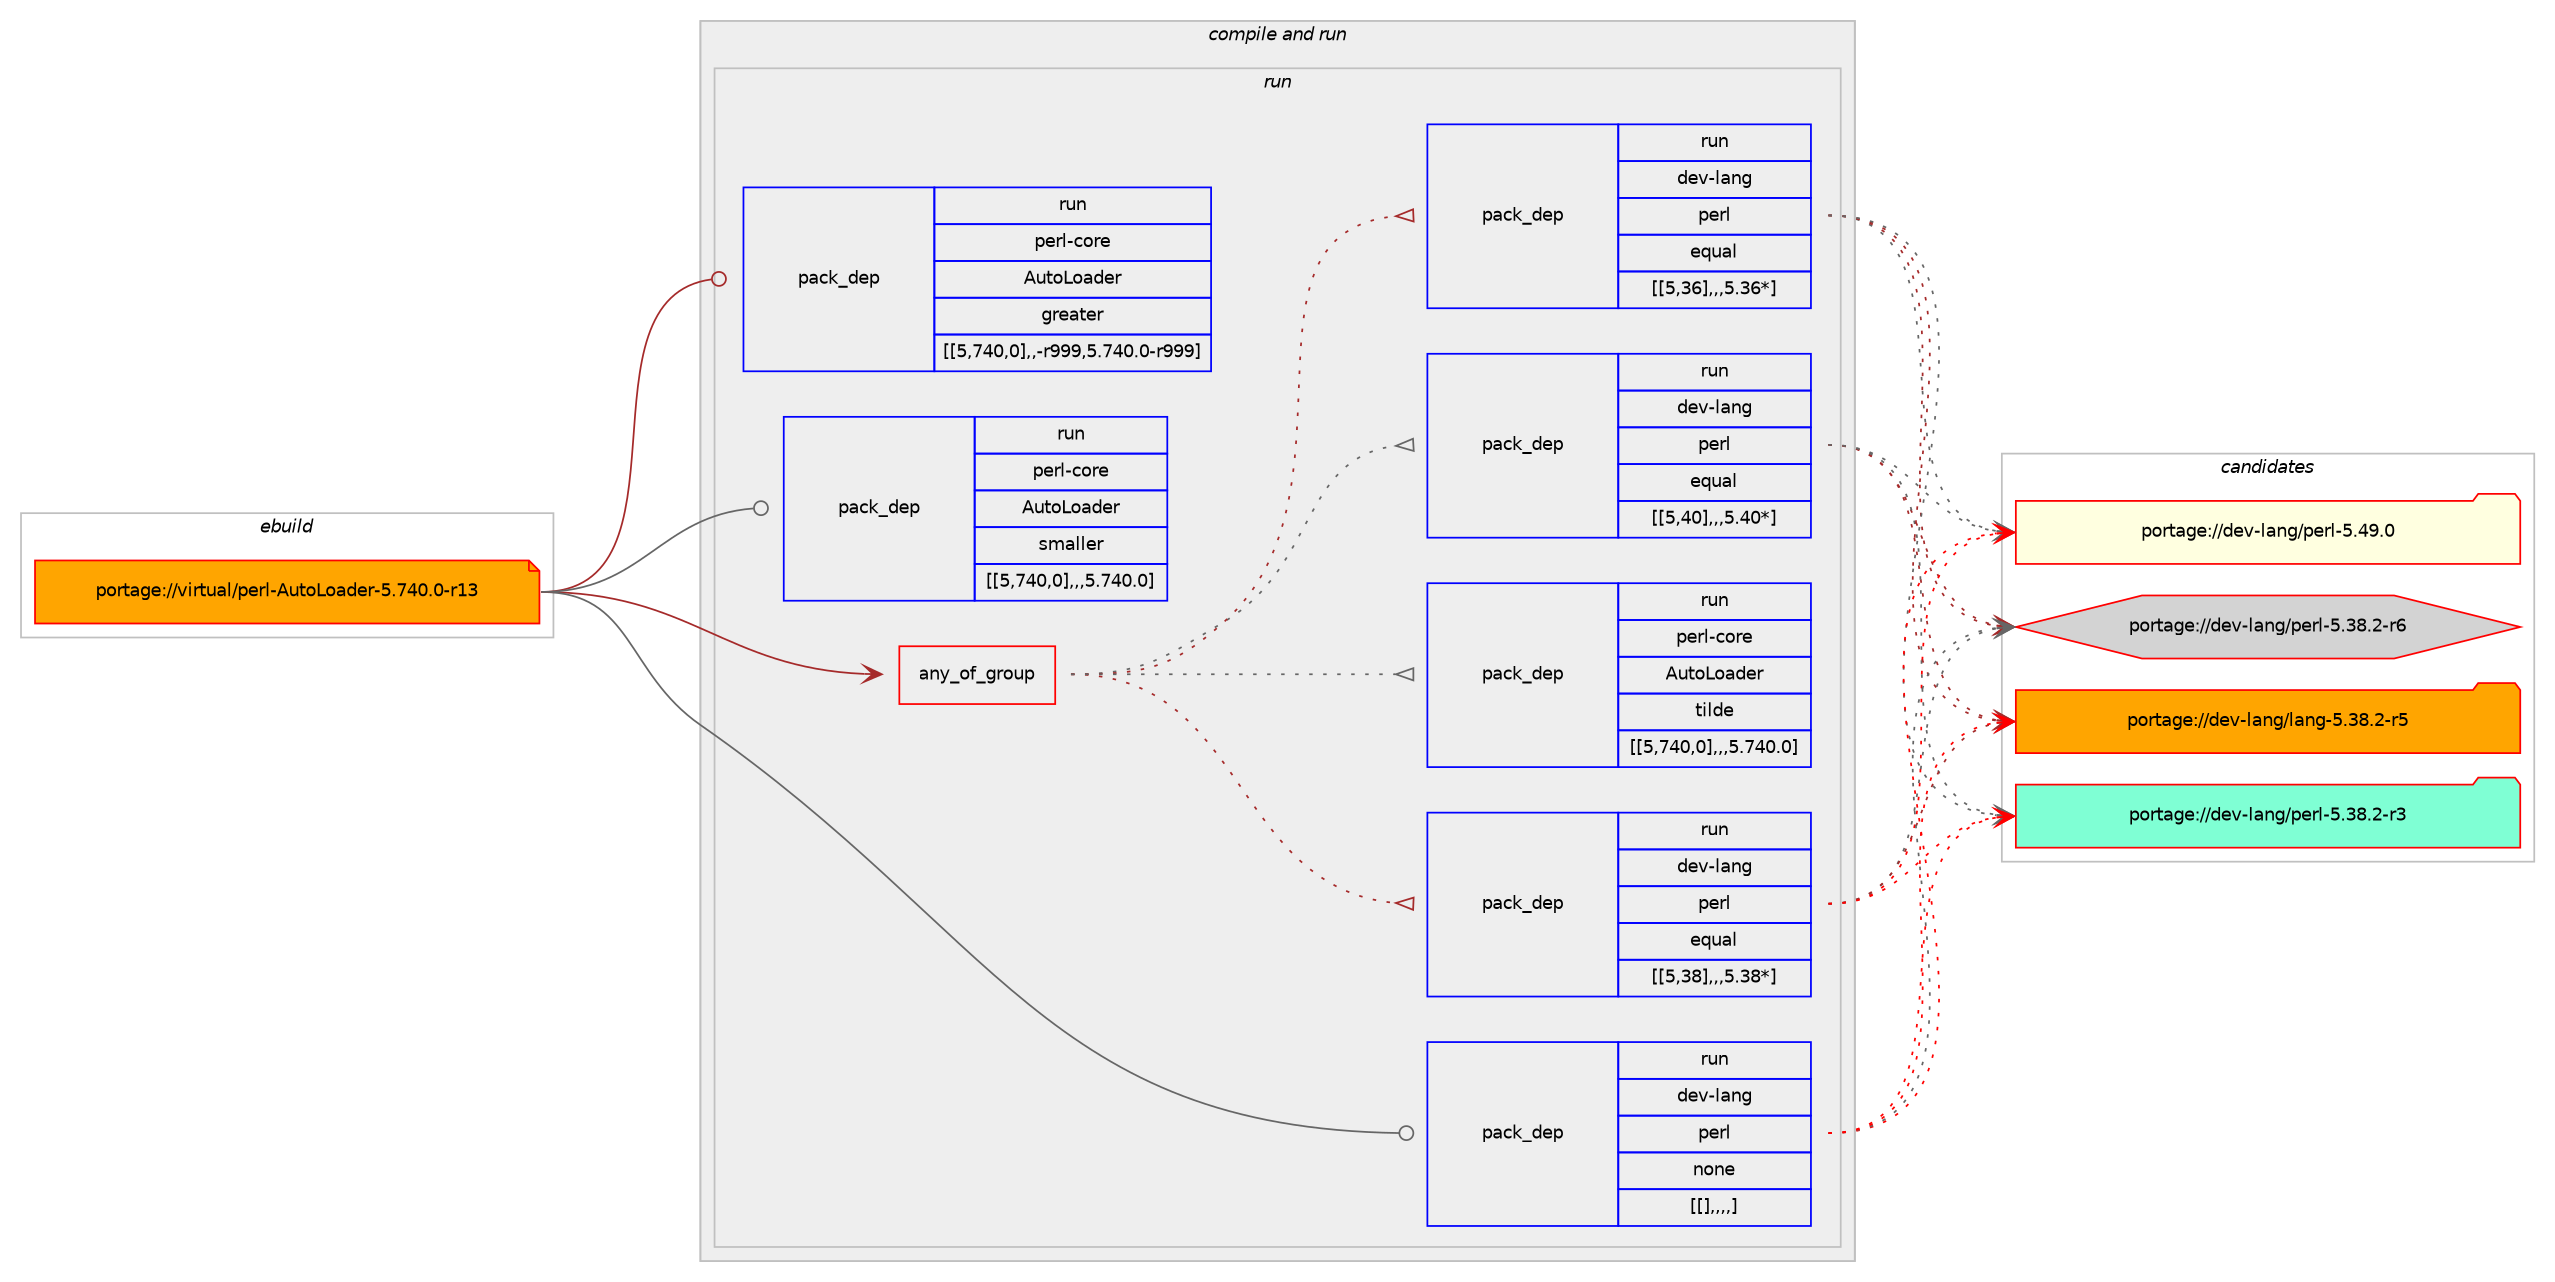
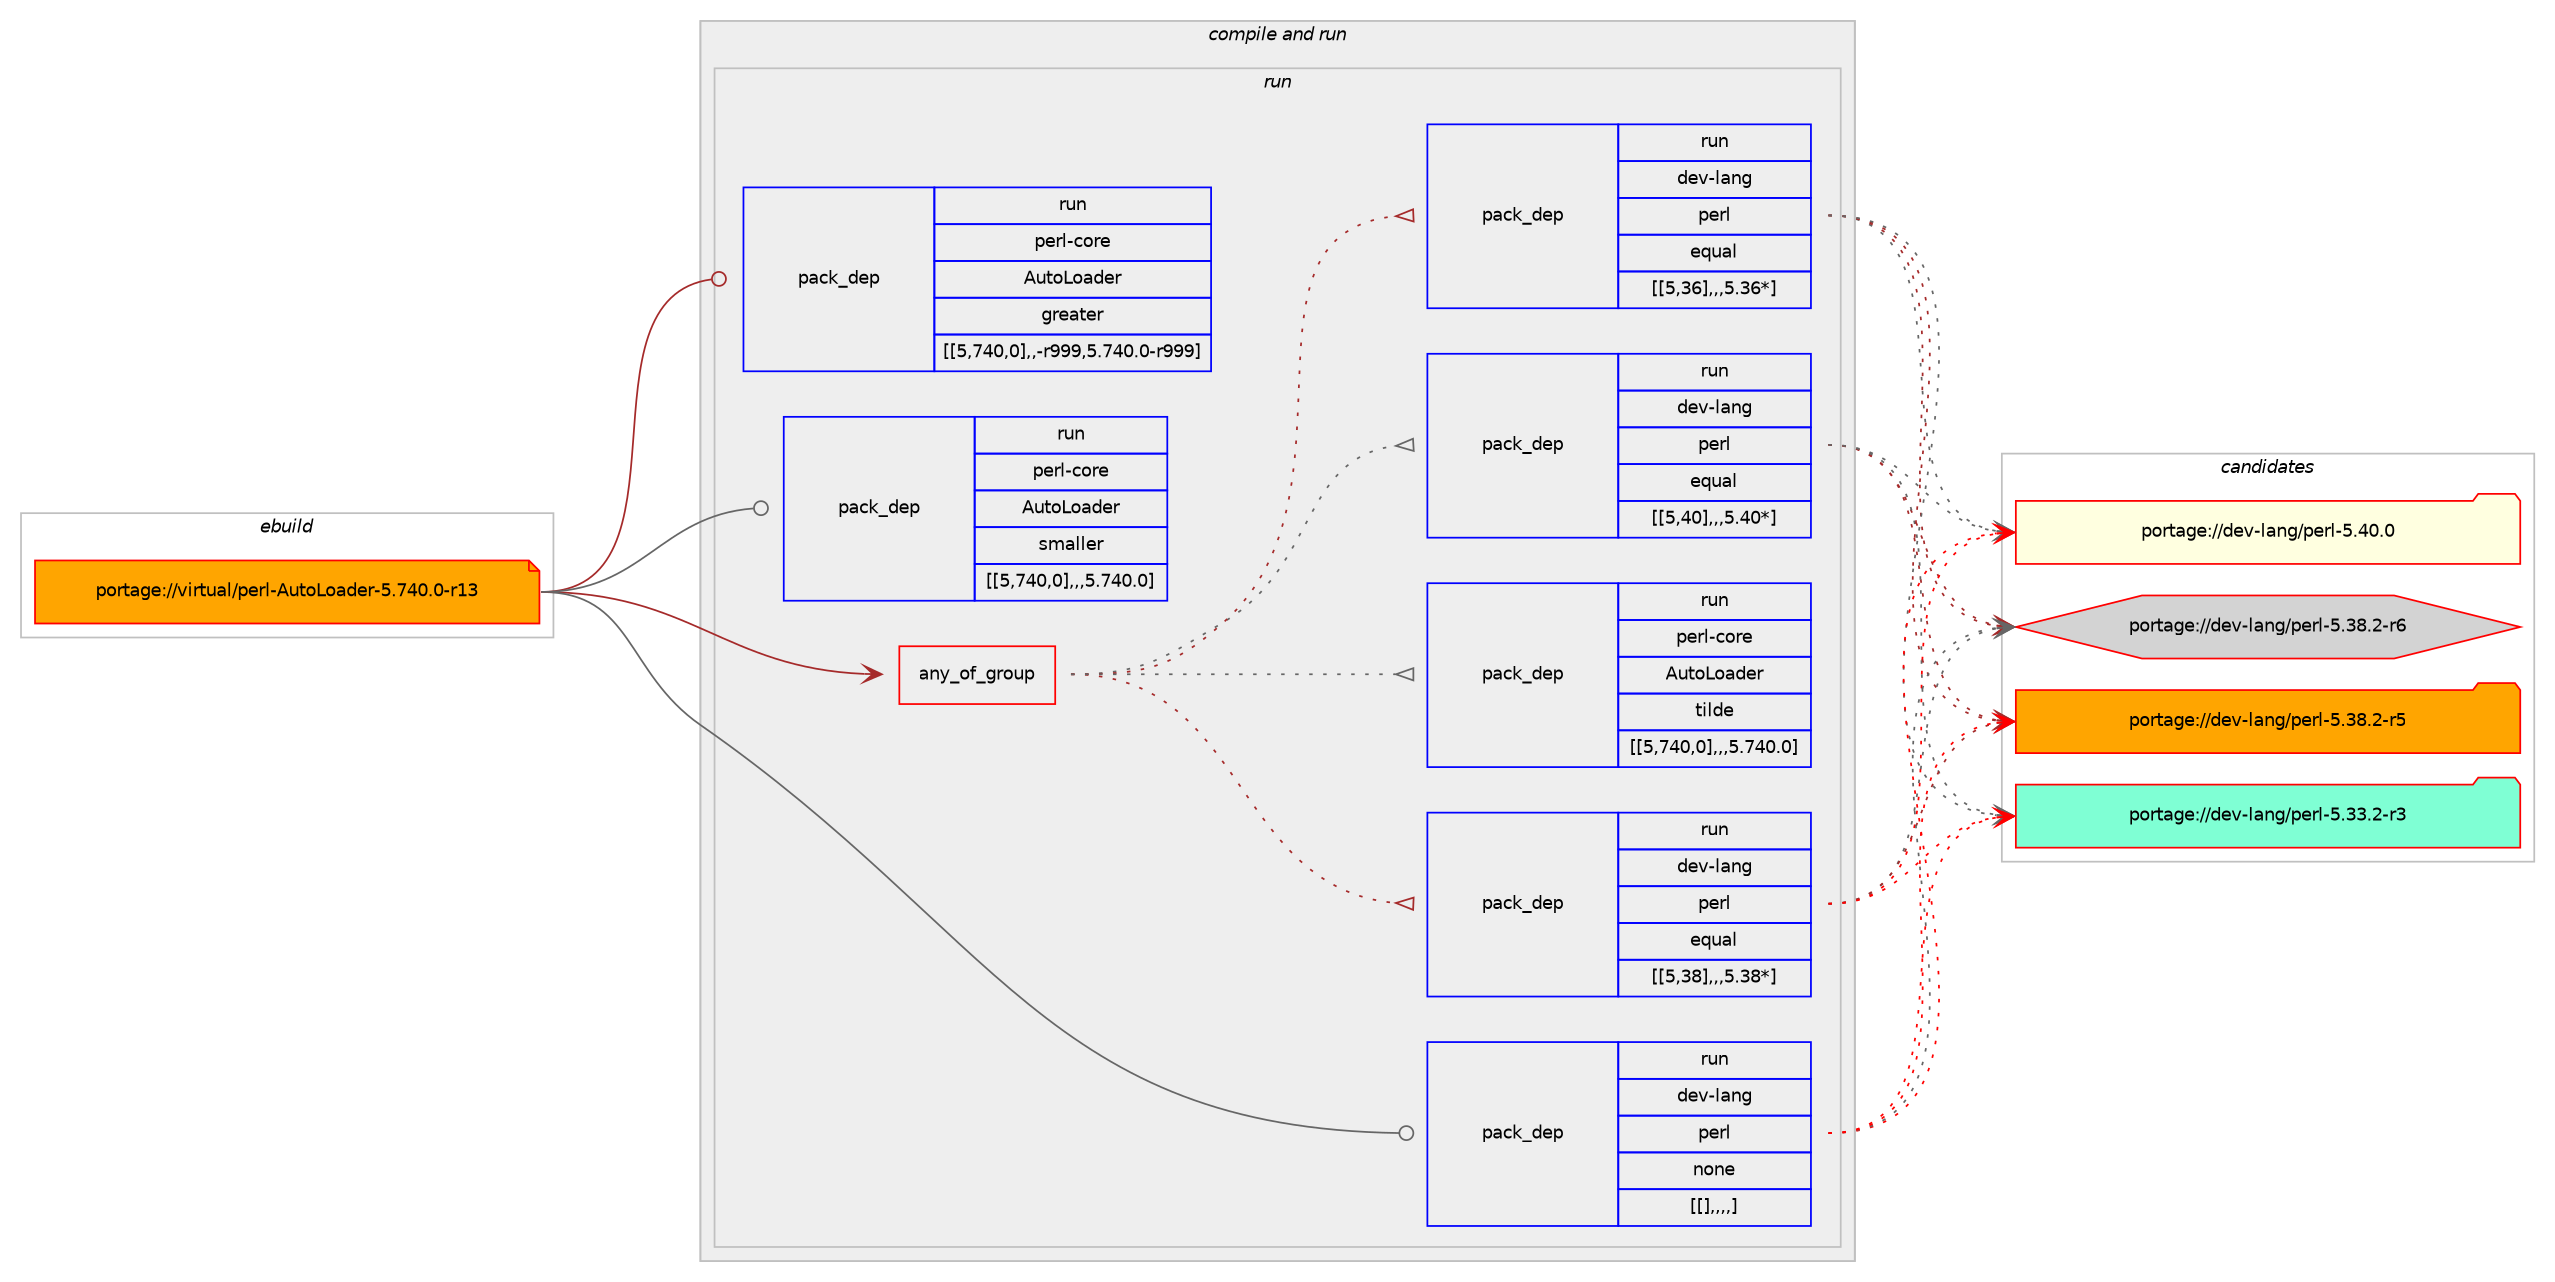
node "portage://dev-lang/perl-5.49.0": label "portage://dev-lang/perl-5.49.0" -> "portage://dev-lang/perl-5.40.0"
node "portage://dev-lang/lang-5.38.2-r5": label "portage://dev-lang/lang-5.38.2-r5" -> "portage://dev-lang/perl-5.38.2-r5"
node "portage://dev-lang/perl-5.38.2-r3": label "portage://dev-lang/perl-5.38.2-r3" -> "portage://dev-lang/perl-5.33.2-r3"
